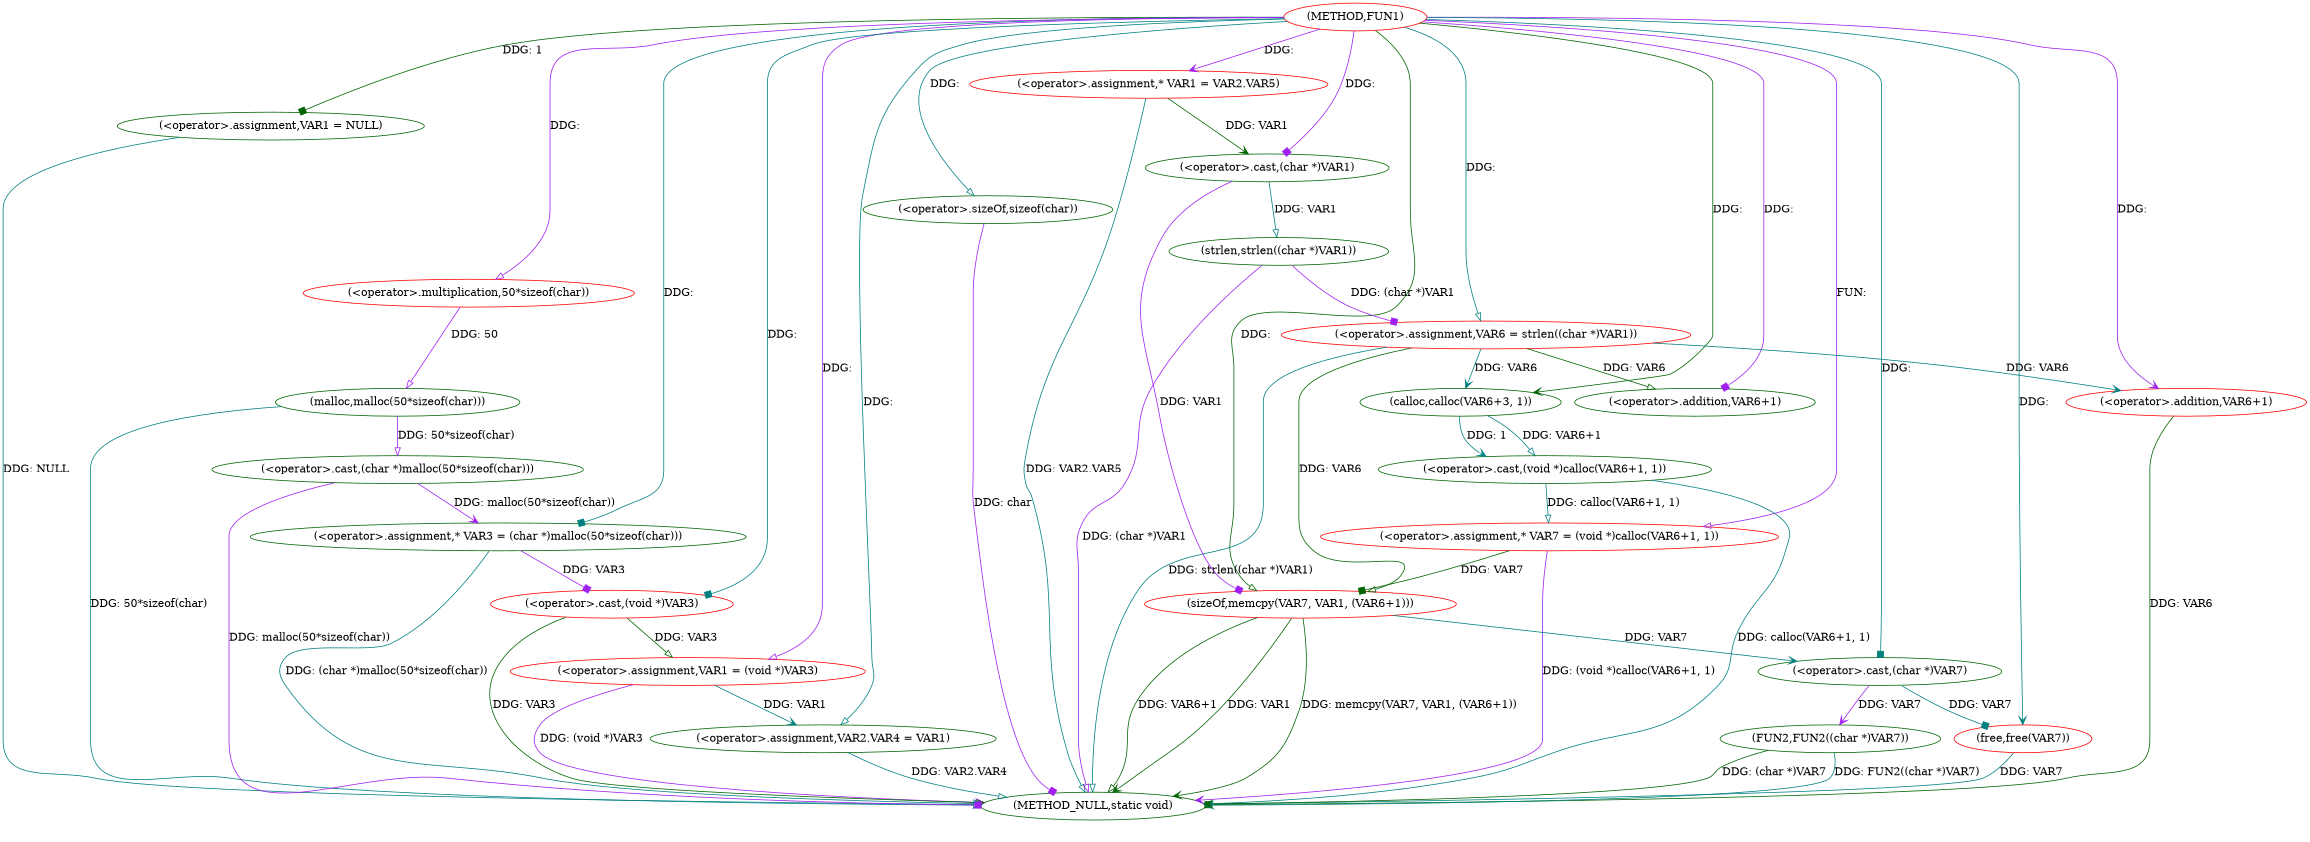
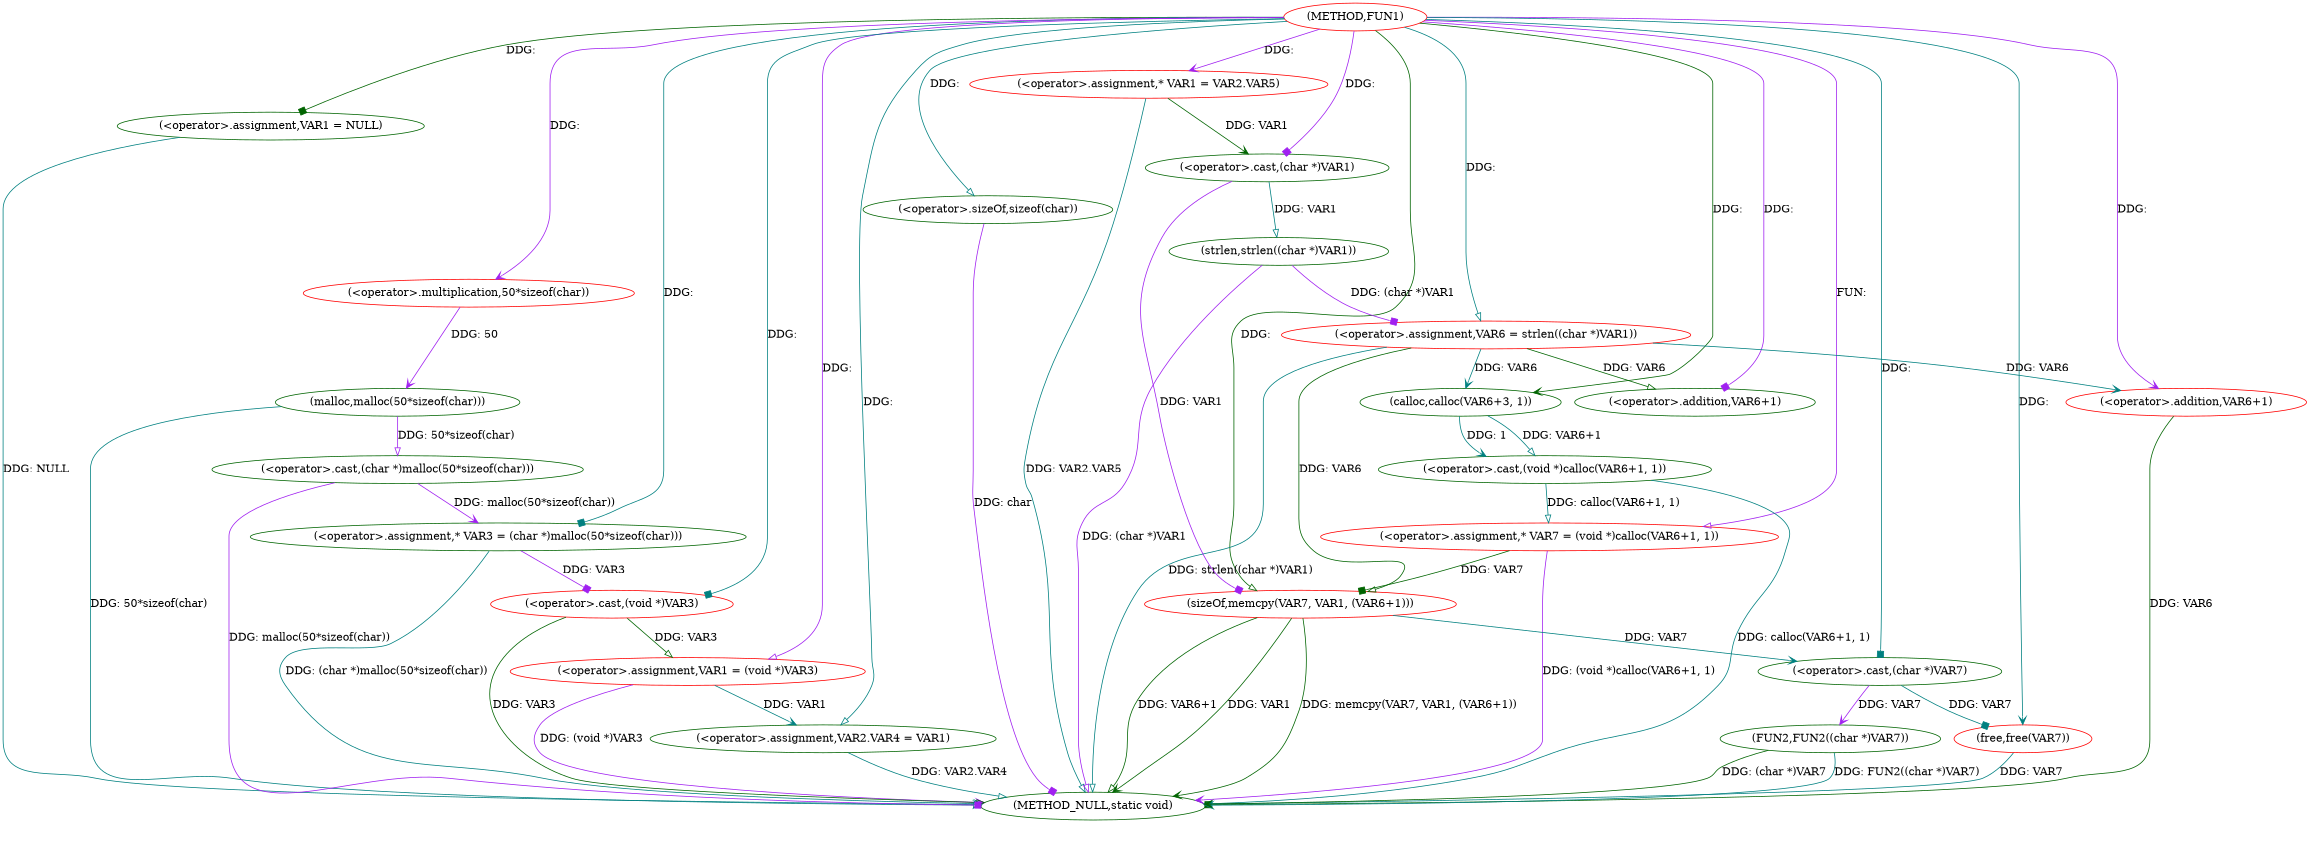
edge "(METHOD,FUN1)" -> "(<operator>.multiplication,50*sizeof(char))": arrowhead onormal -> vee
edge "(METHOD,FUN1)" -> "(<operator>.assignment,VAR1 = NULL)": label "DDG: 1" -> "DDG: "
edge "(<operator>.multiplication,50*sizeof(char))" -> "(malloc,malloc(50*sizeof(char)))": arrowhead onormal -> vee
